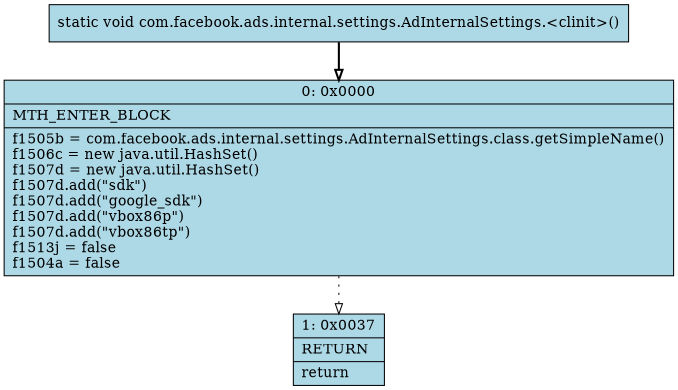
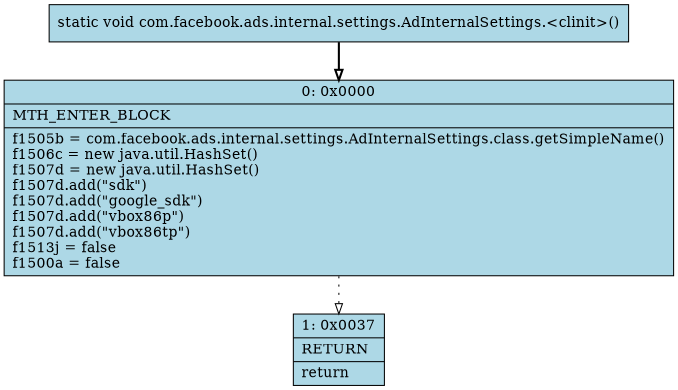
node "0: 0x0000": text "f1504a = false" -> "f1500a = false"
